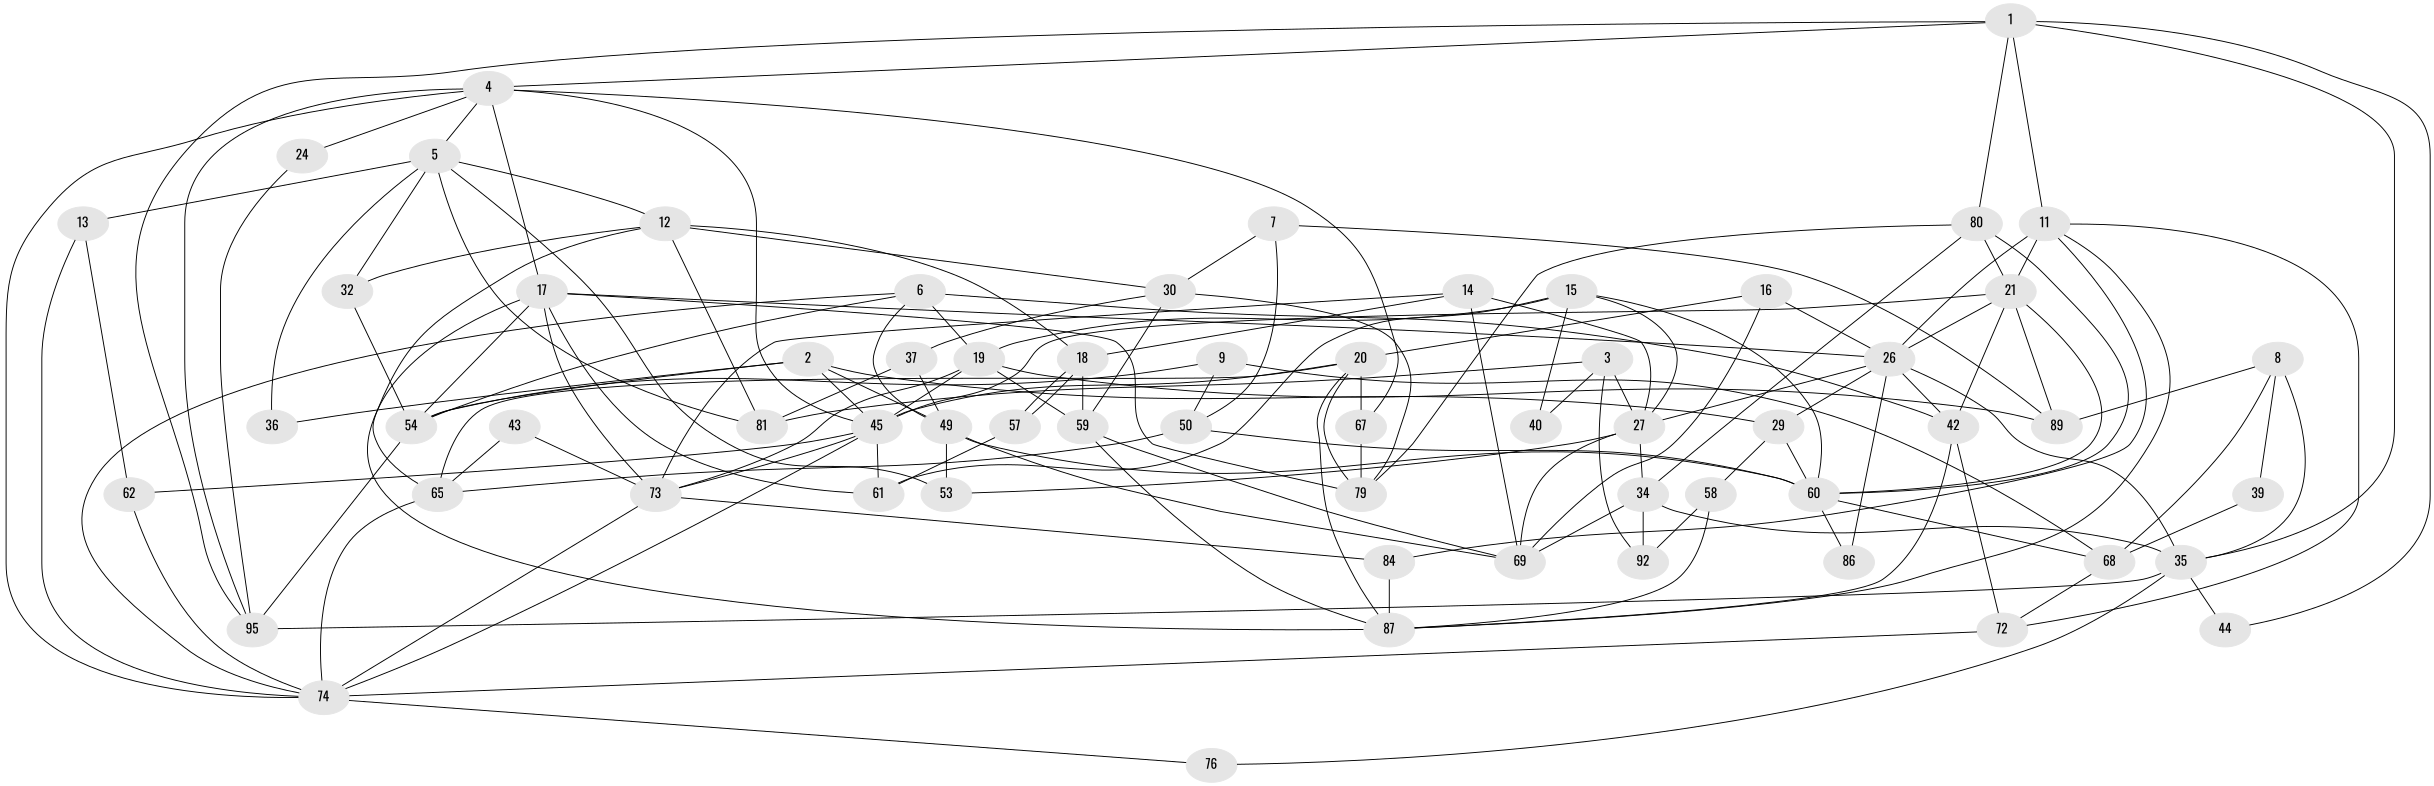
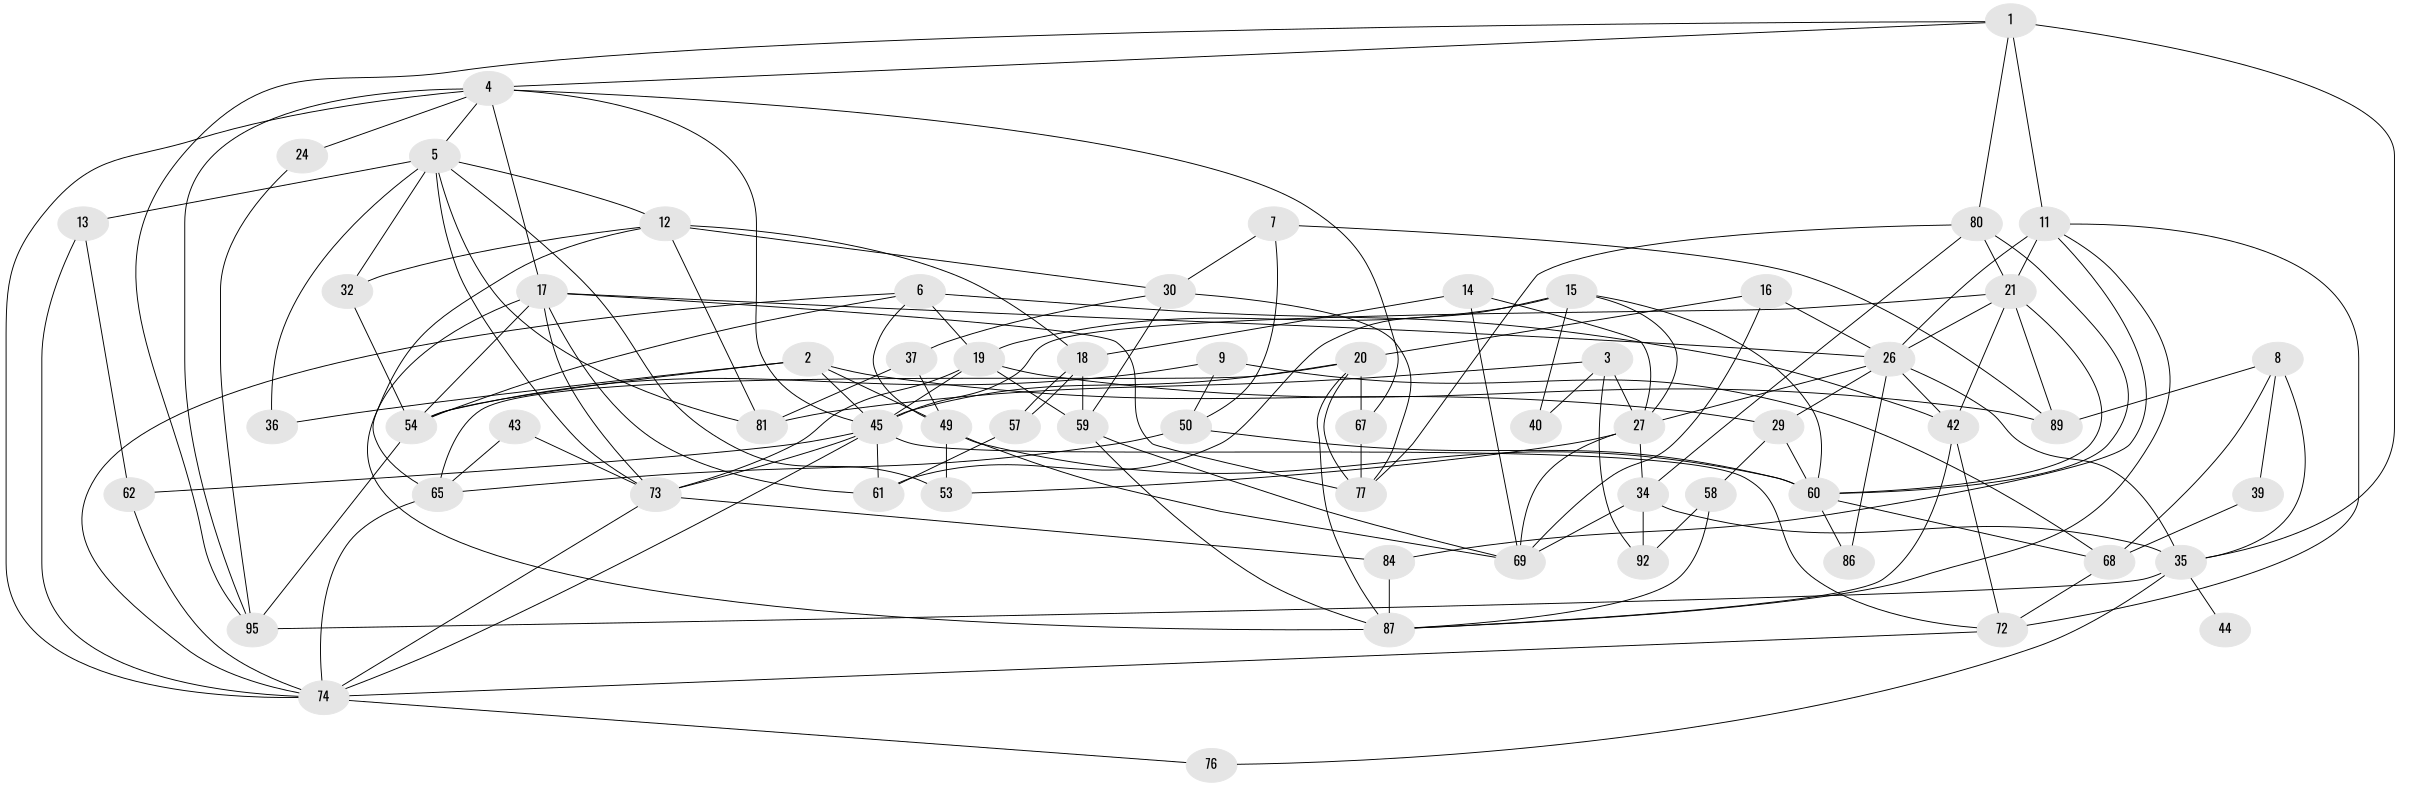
edge "1" -- "44": removed
edge "14" -- "73": now "5" -- "73"
edge "45" -- "72": added
node "79": label "79" -> "77"
